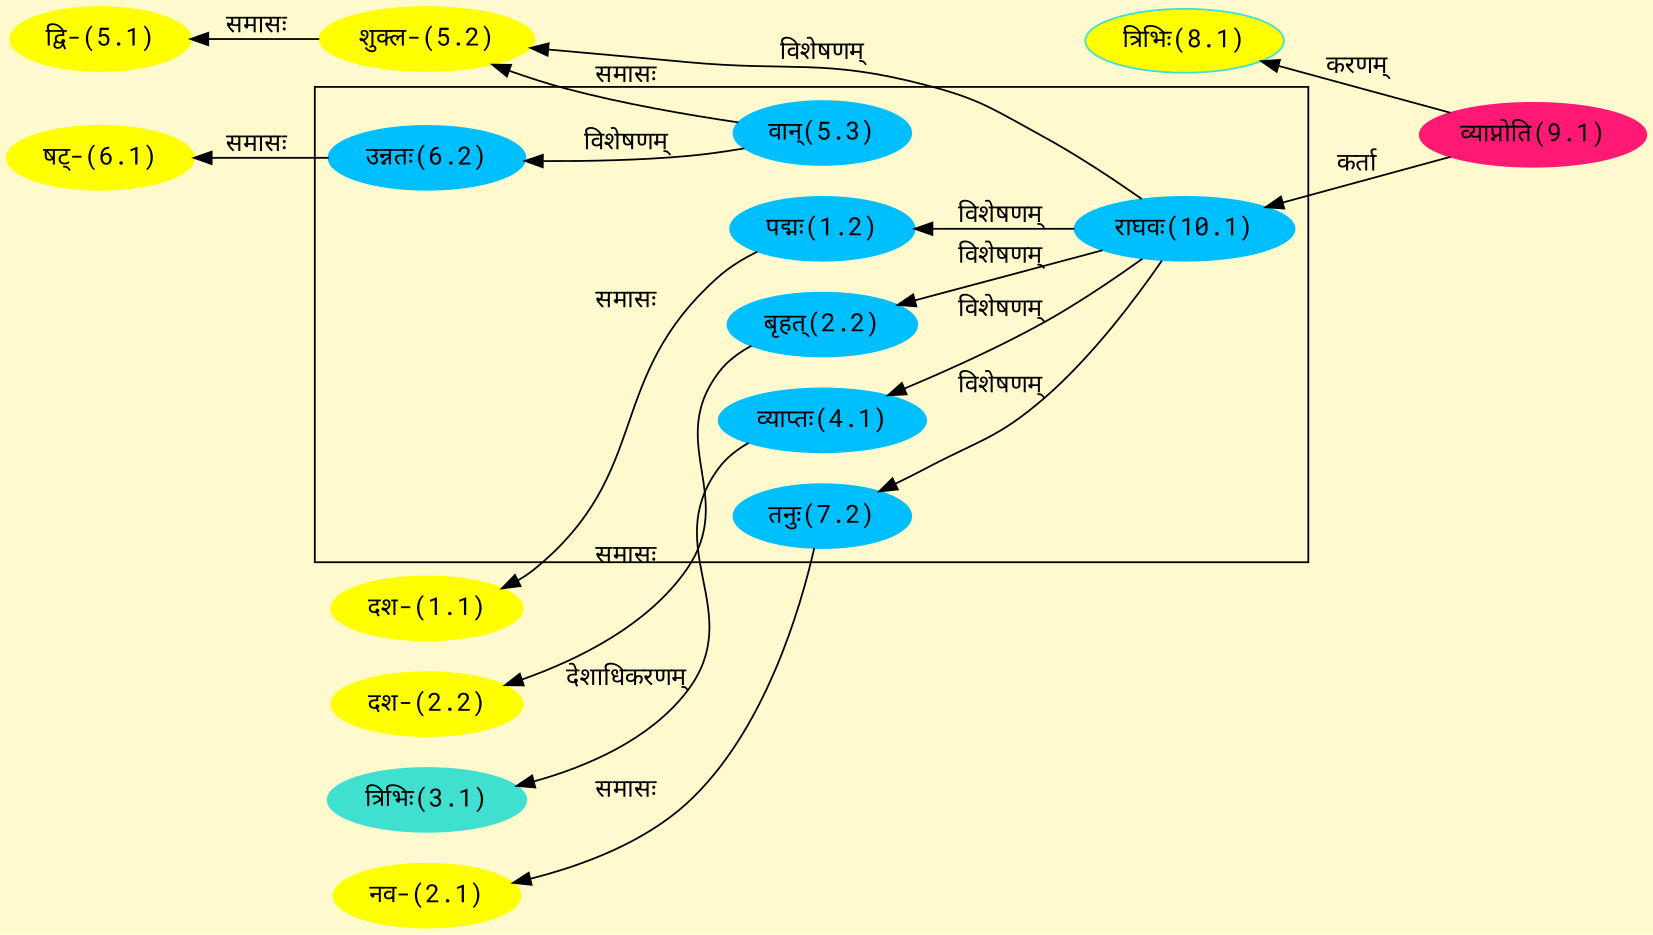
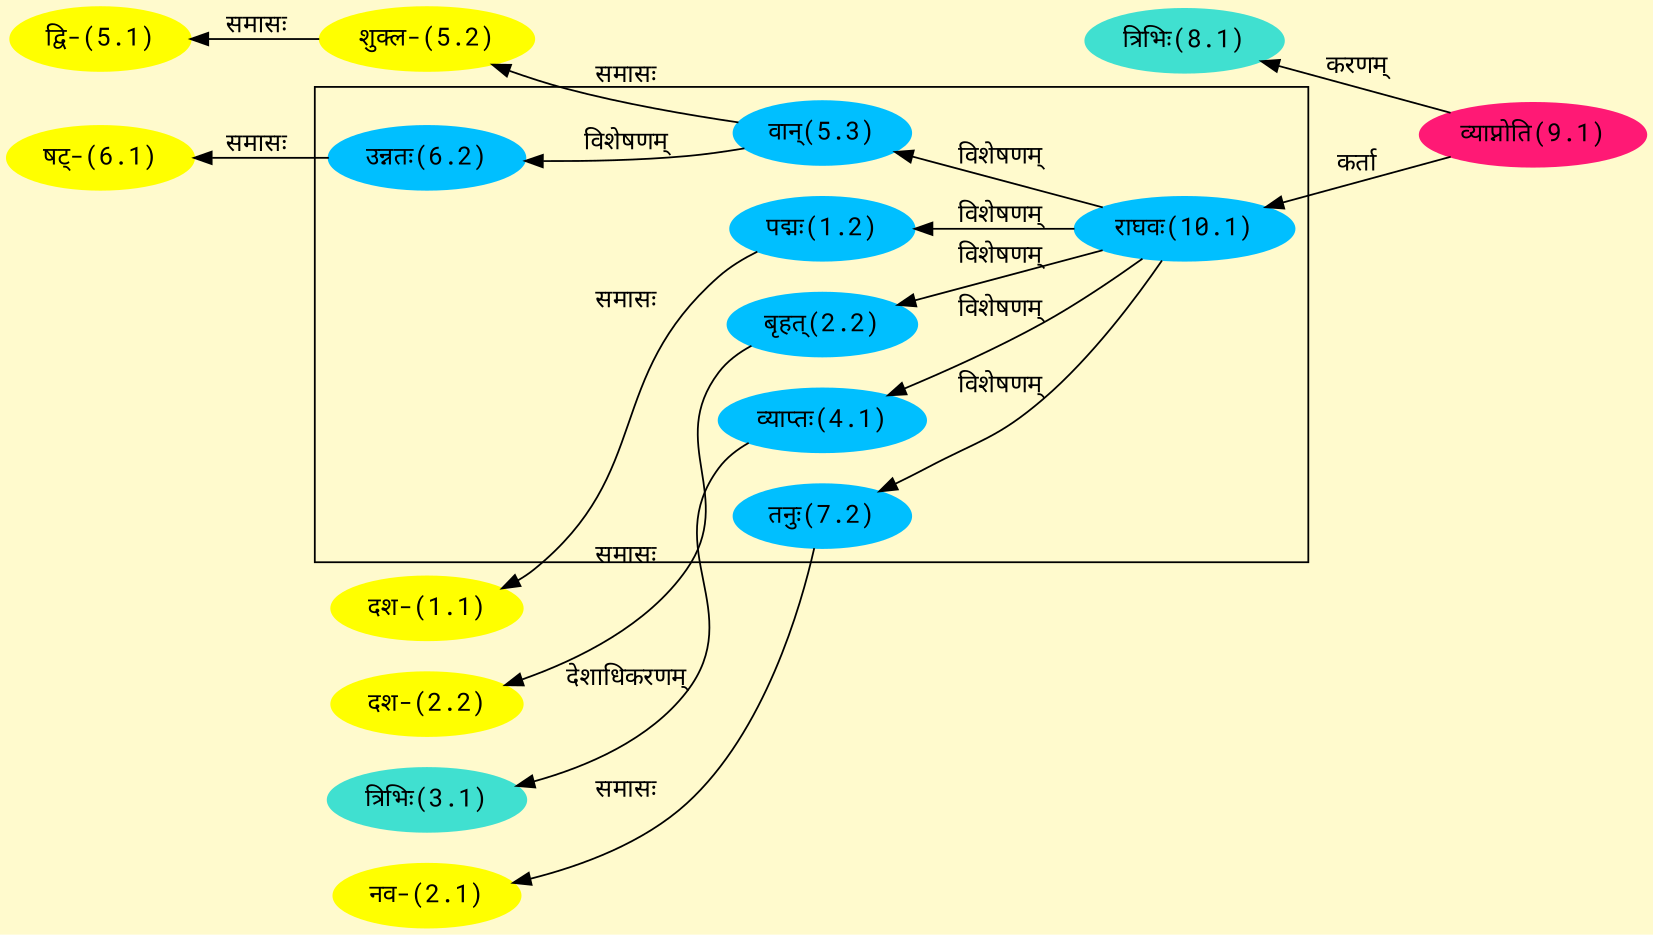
node "त्रिभिः(8.1)": fillcolor #ffff00 -> #40e0d0
edge "राघवः(10.1)" -> "शुक्ल-(5.2)": now "राघवः(10.1)" -> "वान्(5.3)"
